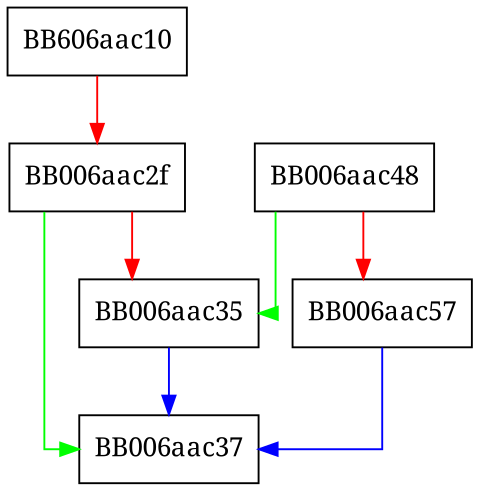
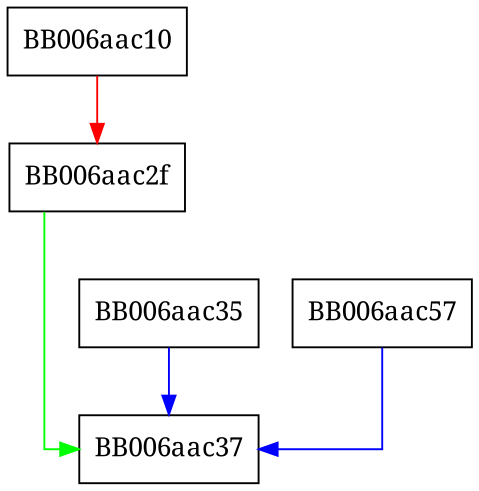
node "BB606aac10": label "BB606aac10" -> "BB006aac10"
node "BB006aac48": removed
edge "BB006aac2f" -> "BB006aac35": removed
